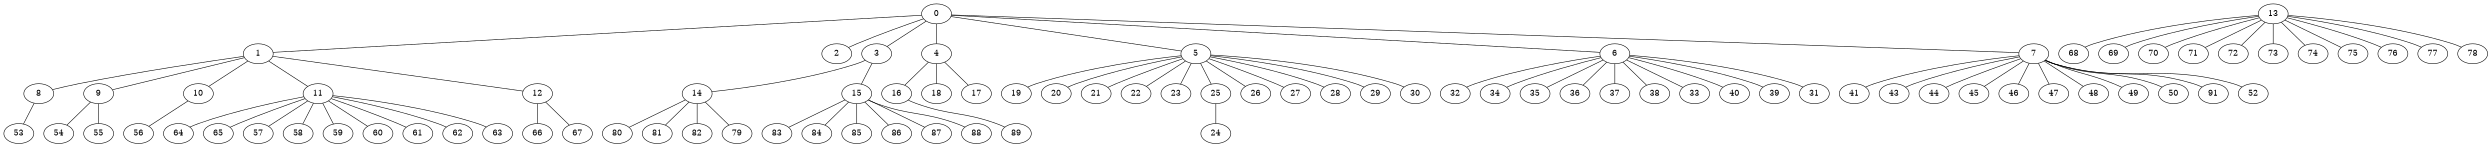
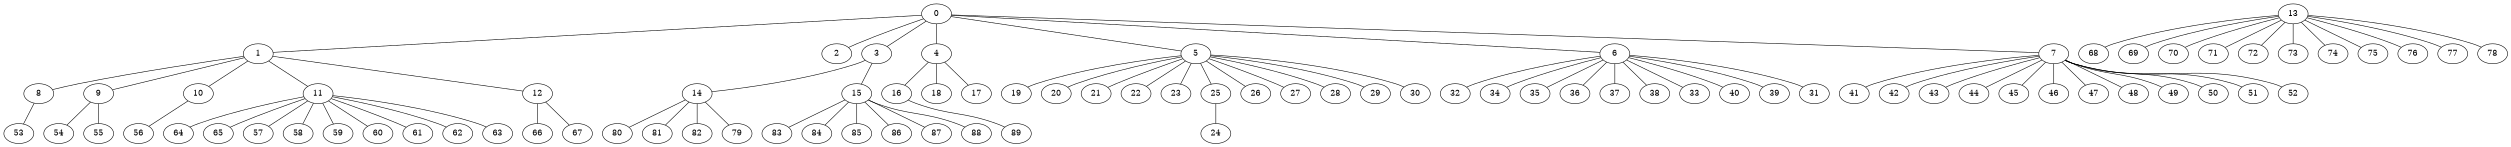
node "42": added
node "91": label "91" -> "51"
